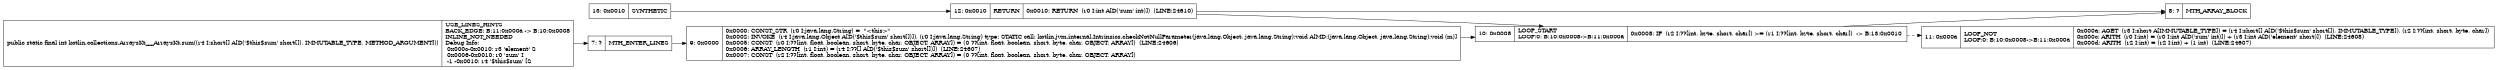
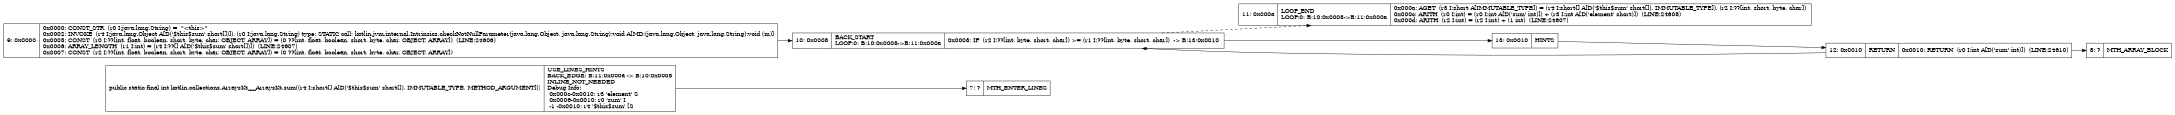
node "13: 0x0010": text "SYNTHETIC" -> "HINTS"
edge "10: 0x0008" -> "8: ?": now "10: 0x0008" -> "13: 0x0010"
node "10: 0x0008": text "LOOP_START" -> "BACK_START"
node "11: 0x000a": text "LOOP_NOT" -> "LOOP_END"
edge "7: ?" -> "9: 0x0000": removed
